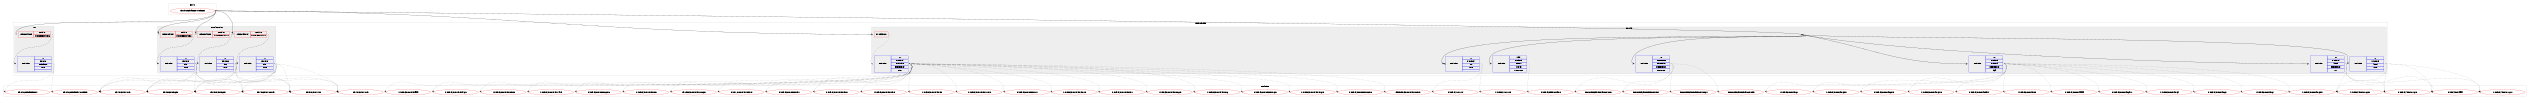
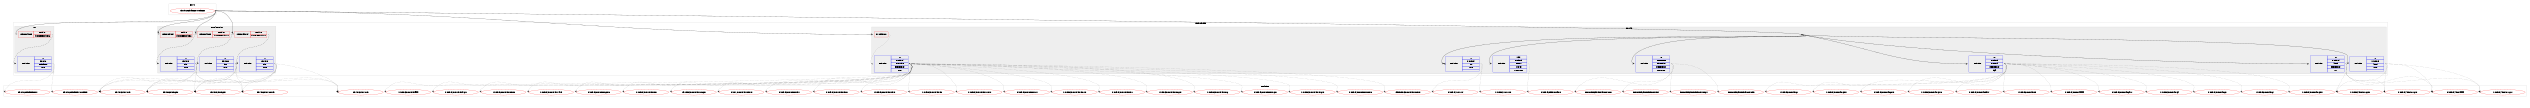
node "dev-lang/php-7.1.11": removed
node "sys-elt/libtool-9999": label "sys-elt/libtool-9999" -> "sys-devel/libtool-9999"
